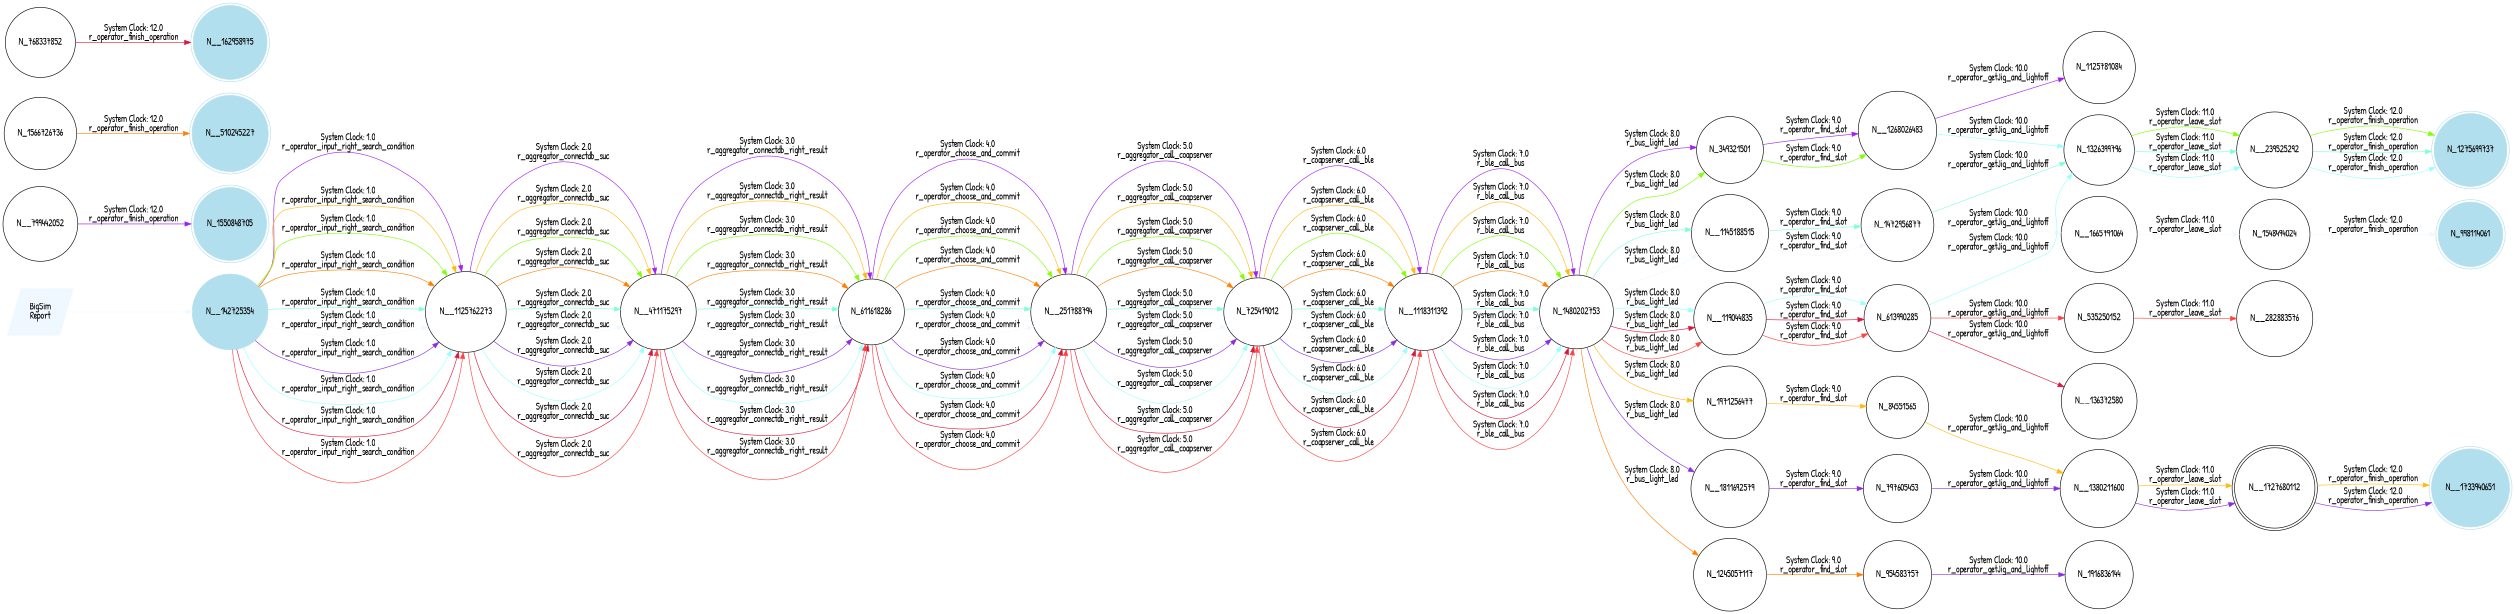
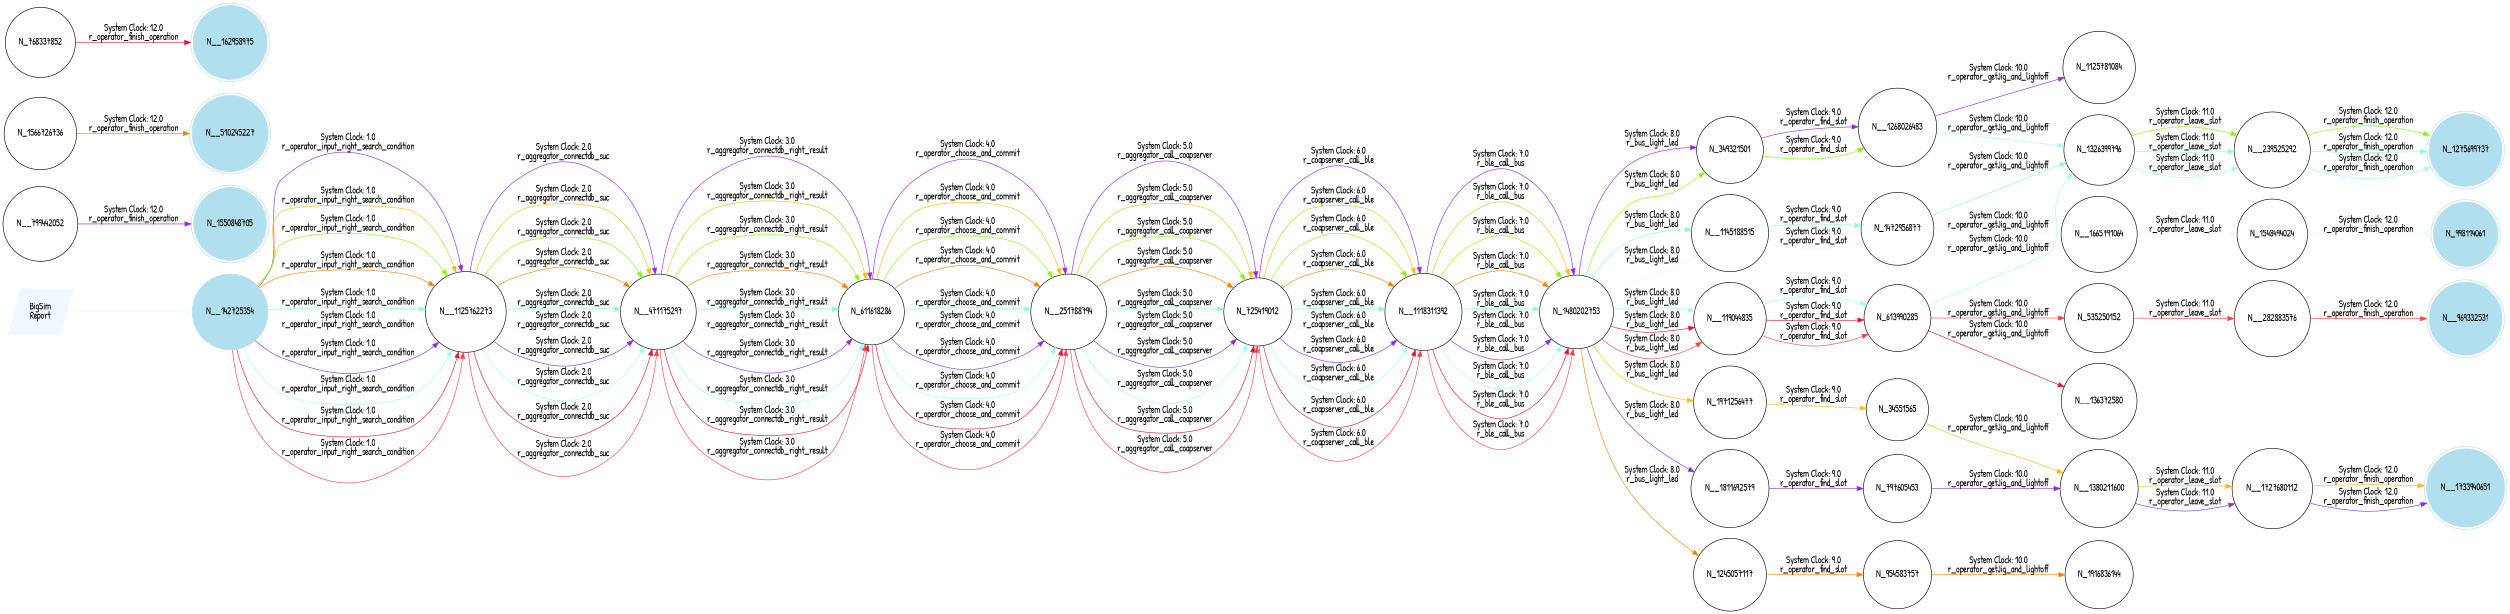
node "N__969332531": added
node "N_84551565": label "N_84551565" -> "N_34551565"
node "N__1727680112": shape doublecircle -> circle
edge "N_954583757" -> "N_1916836144": color blueviolet -> darkorange1
